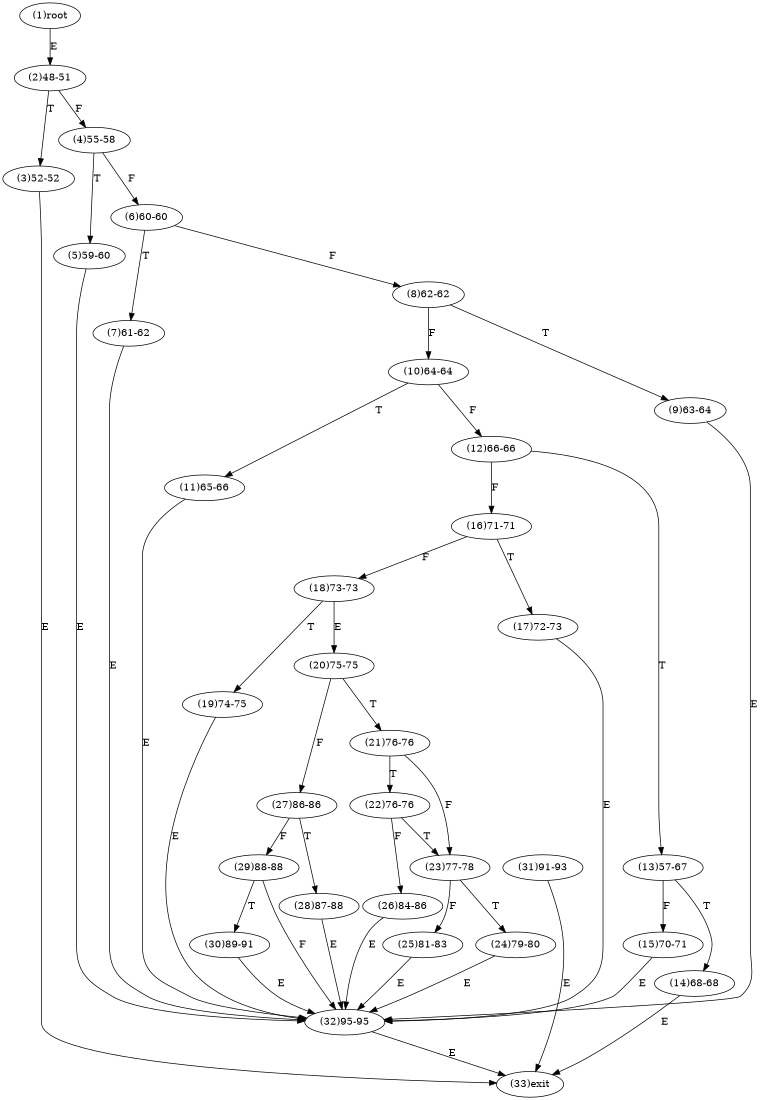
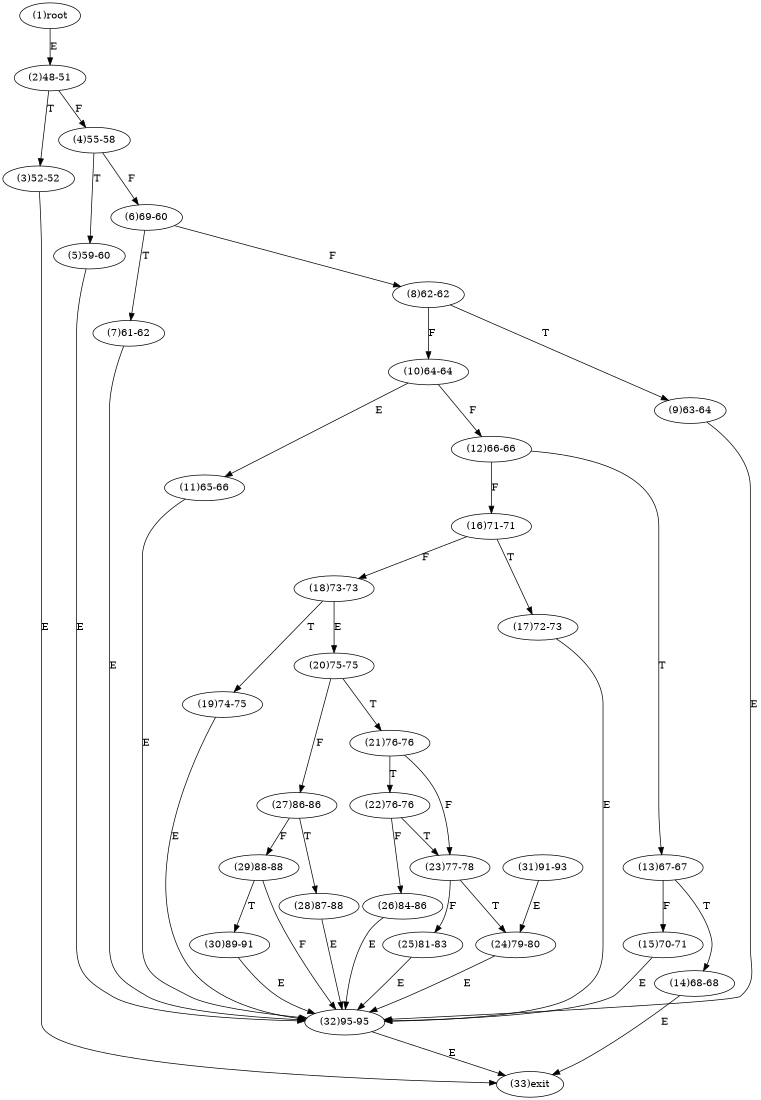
node "(6)60-60": label "(6)60-60" -> "(6)69-60"
edge "(10)64-64" -> "(11)65-66": label "T" -> "E"
node "(13)57-67": label "(13)57-67" -> "(13)67-67"
edge "(31)91-93" -> "(33)exit": now "(31)91-93" -> "(24)79-80"
